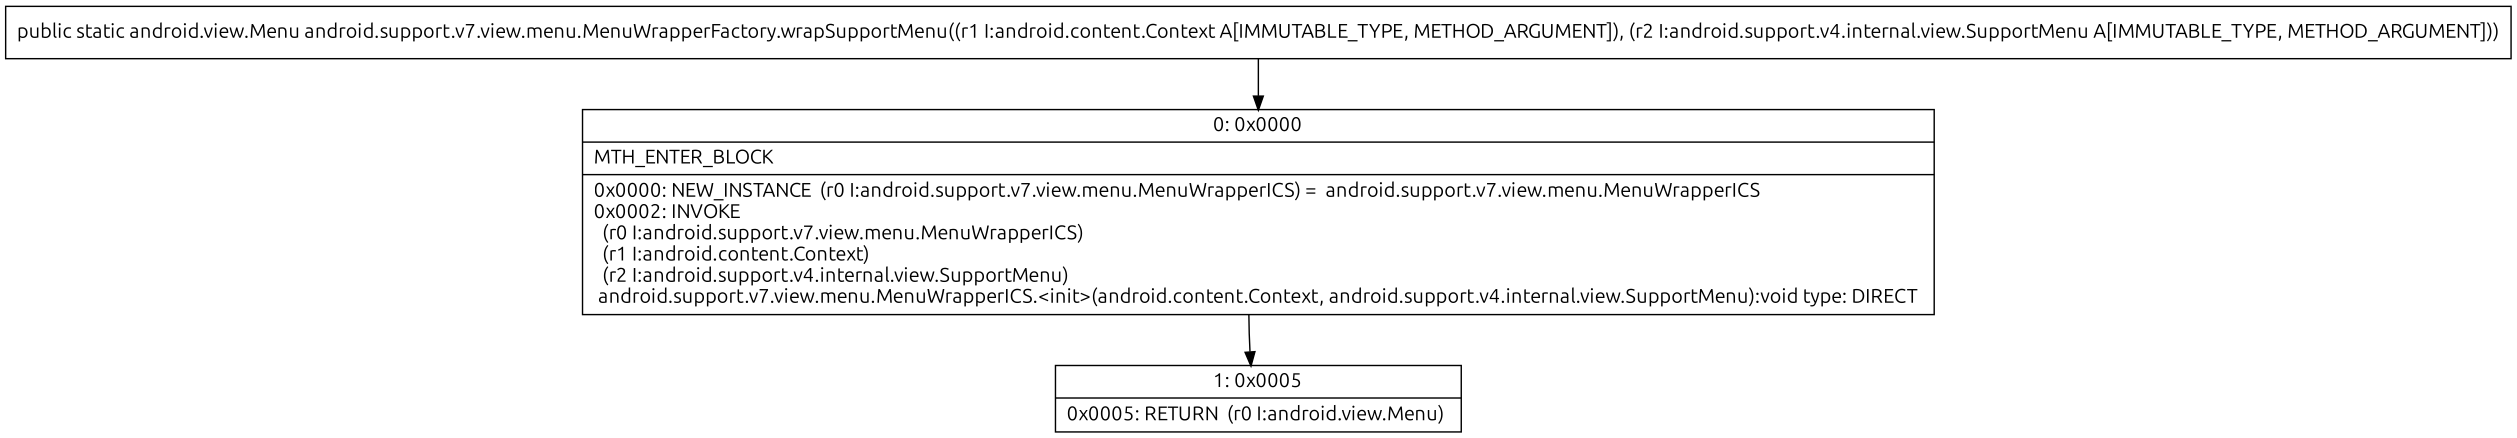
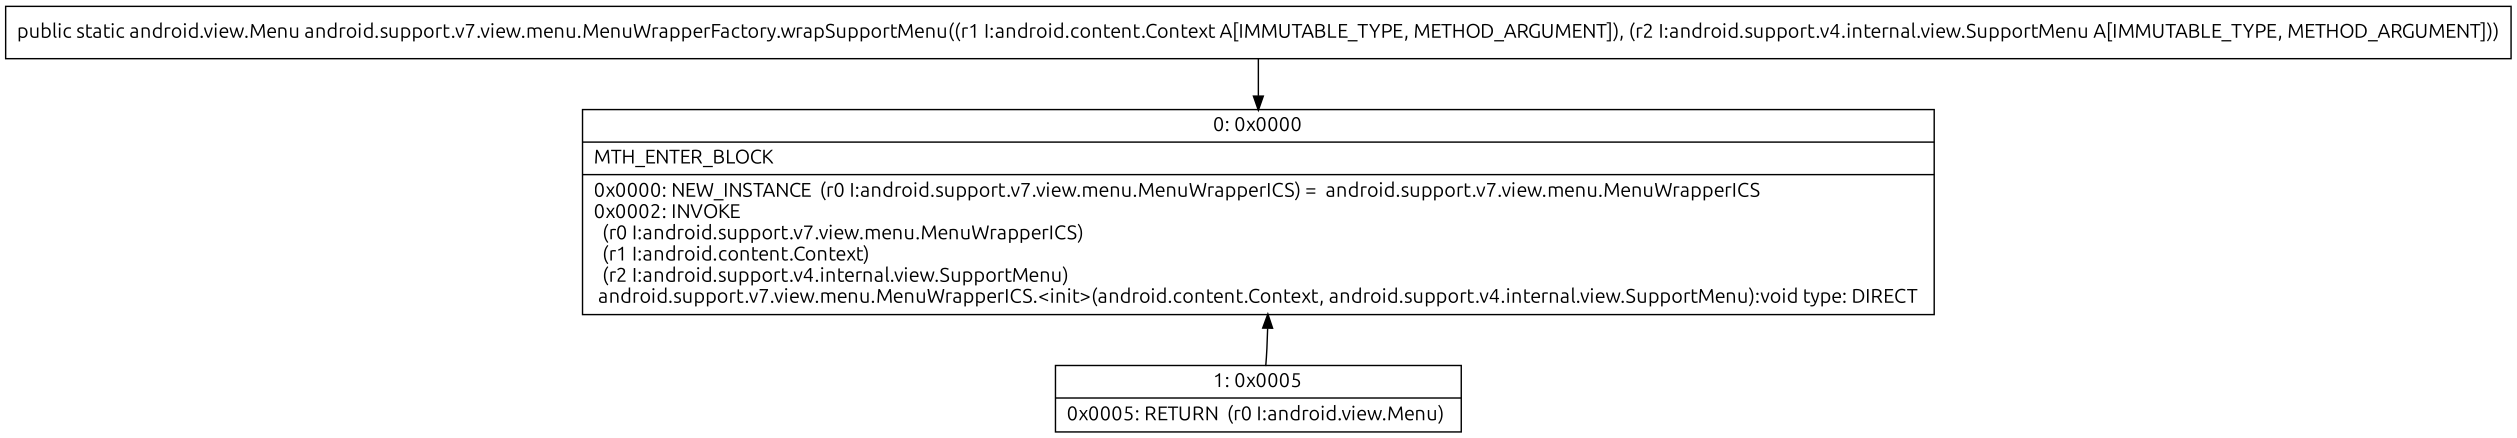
edge "0: 0x0000" -> "1: 0x0005": reversed
